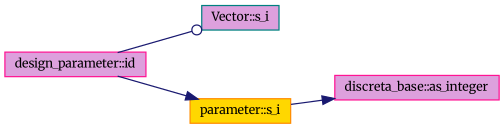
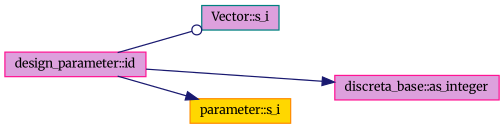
edge "parameter::s_i" -> "discreta_base::as_integer": now "design_parameter::id" -> "discreta_base::as_integer"
